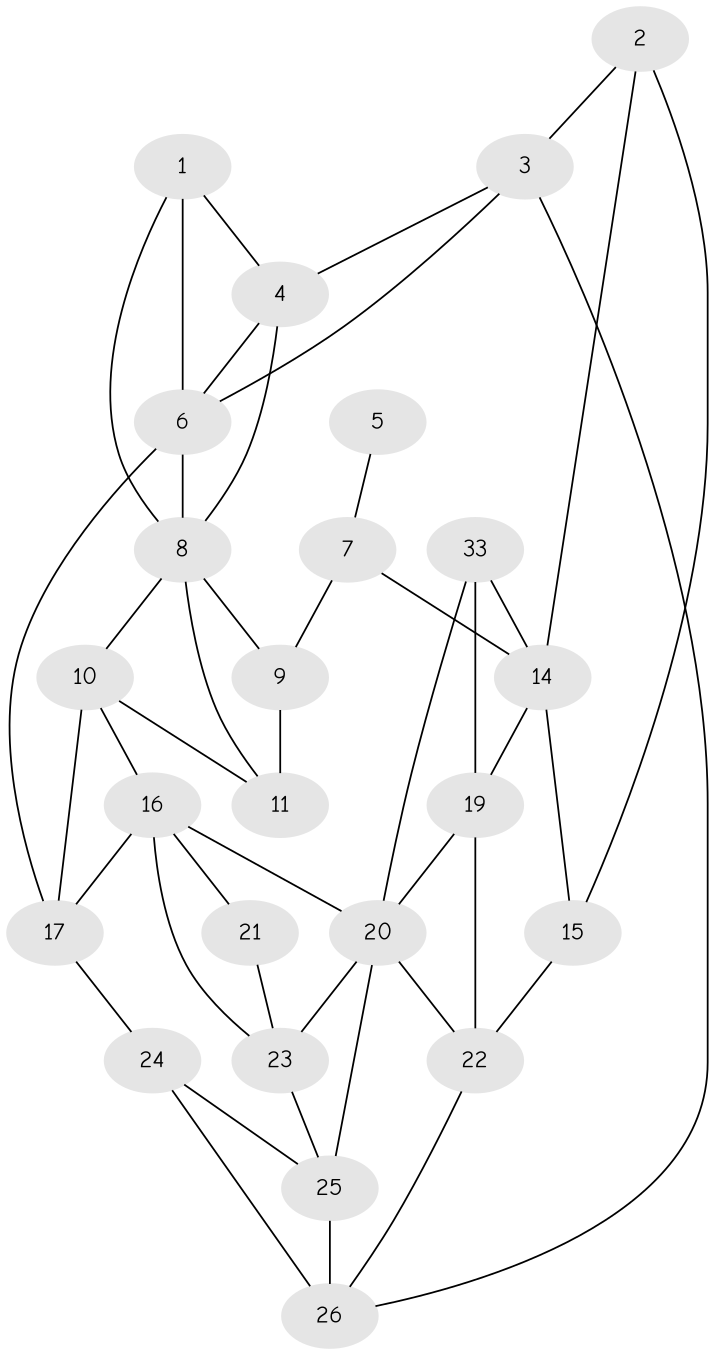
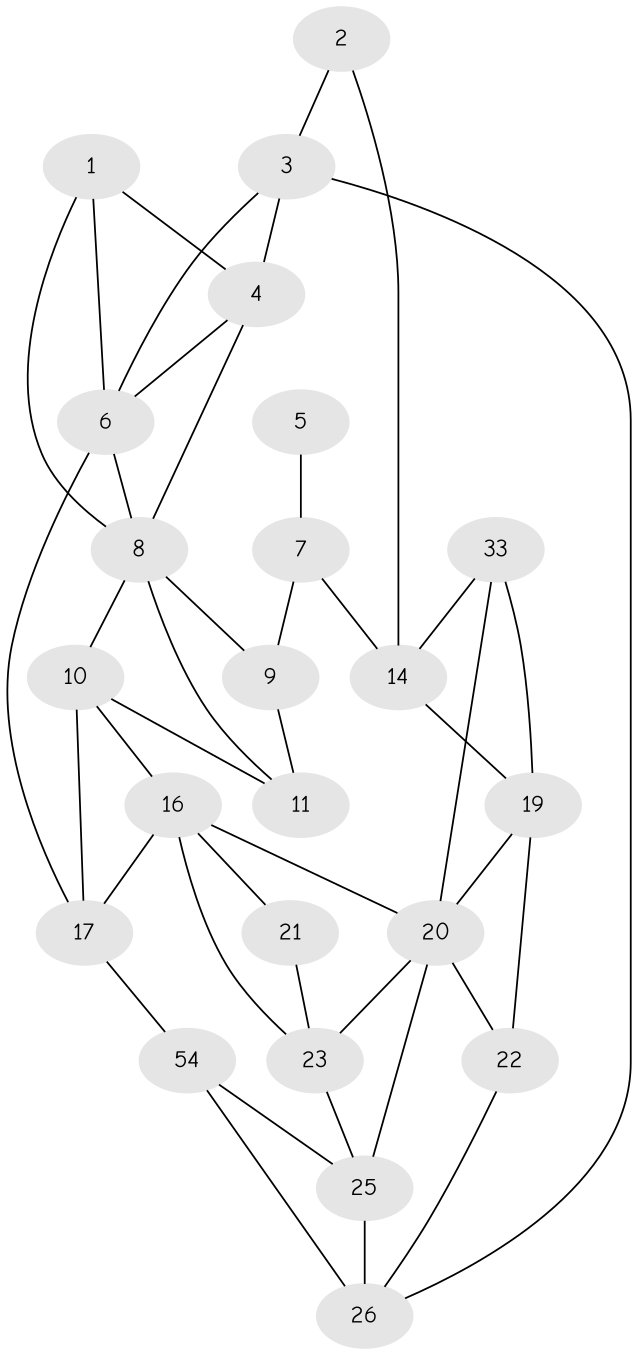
node "15": removed
node "24": label "24" -> "54"
